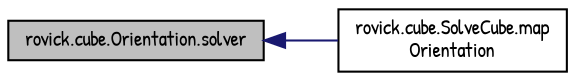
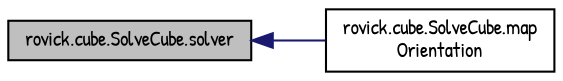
node "rovick.cube.Orientation.solver": label "rovick.cube.Orientation.solver" -> "rovick.cube.SolveCube.solver"
